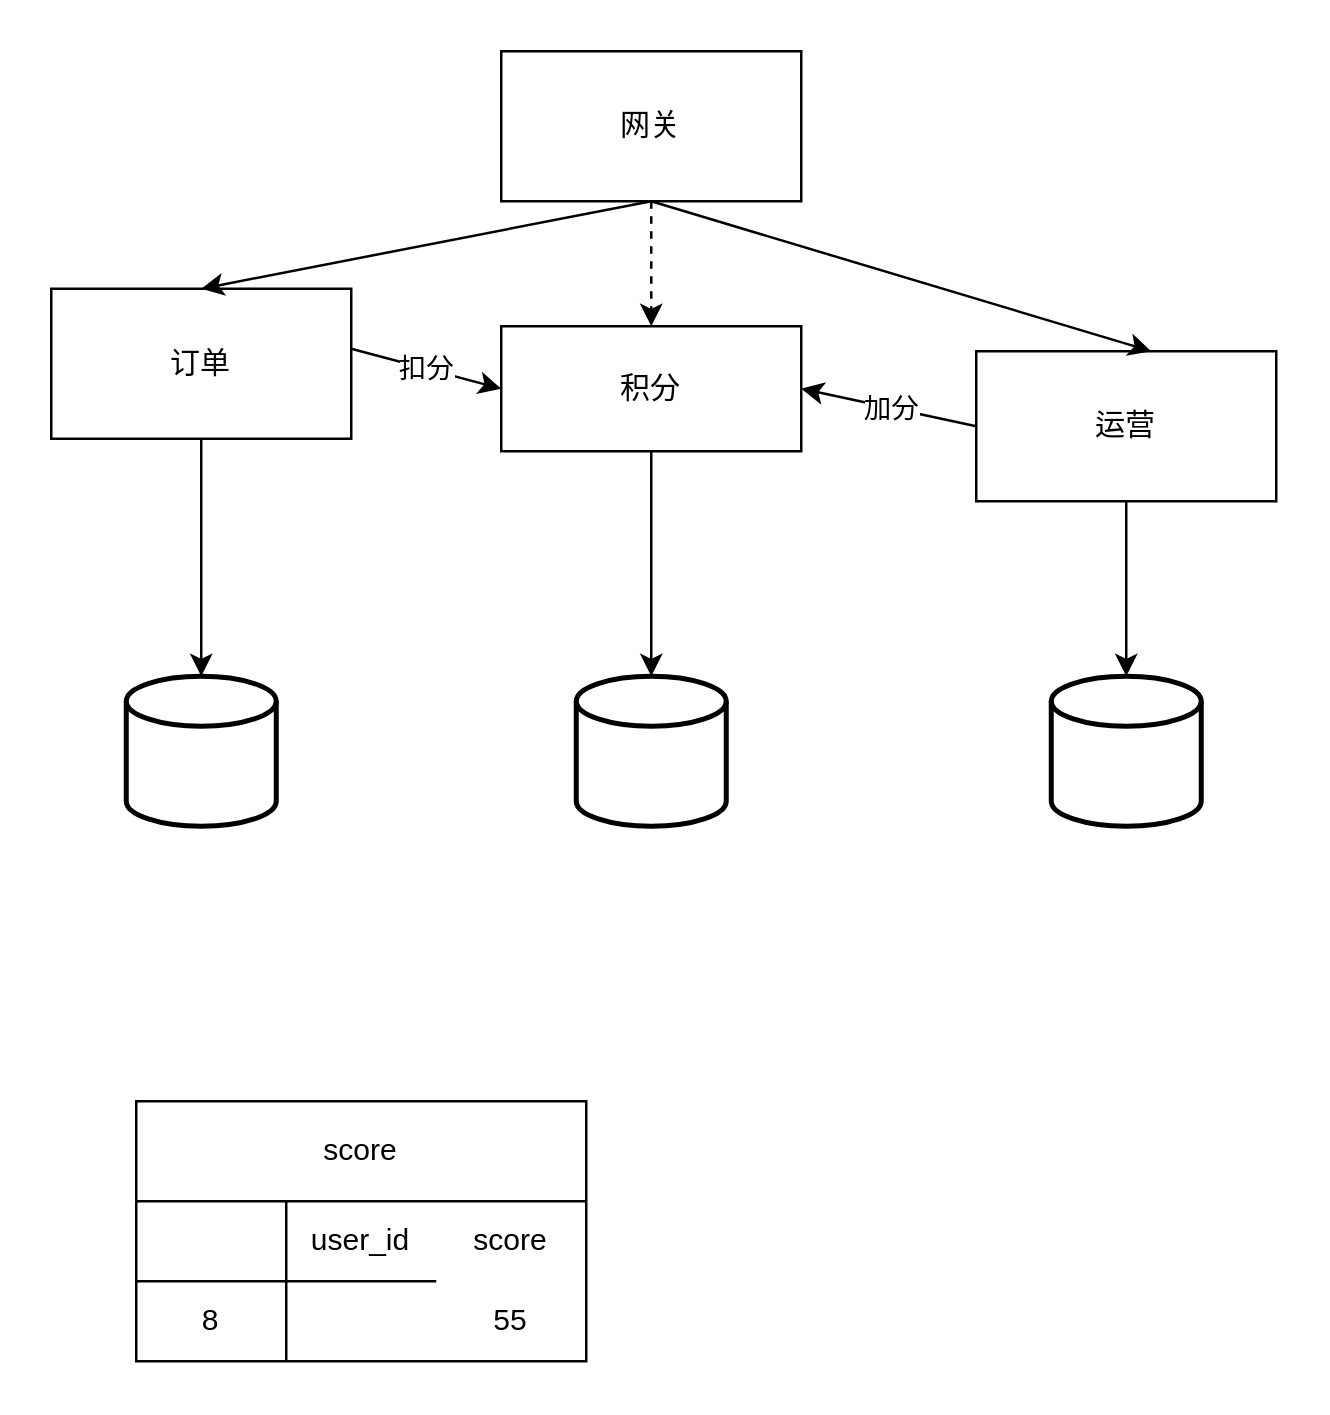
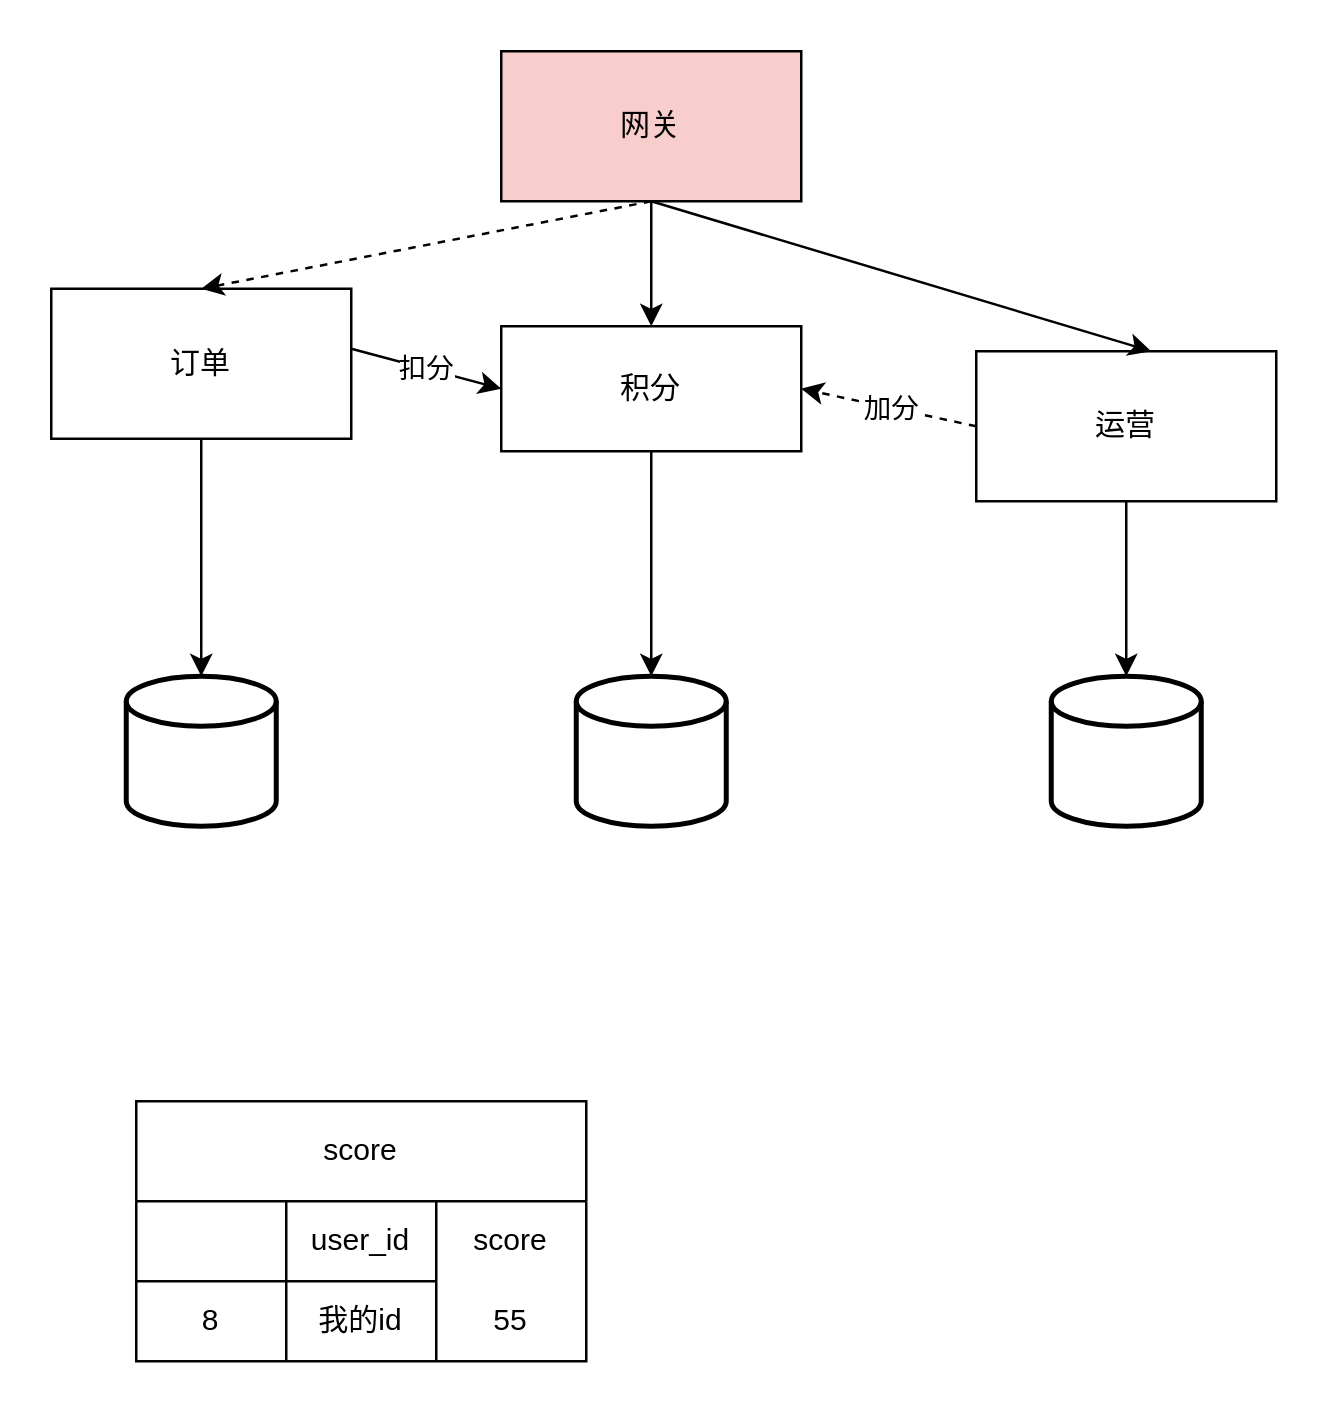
node "网关": fillcolor #ffffff -> #f8cecc
edge "网关" -> "订单": style solid -> dashed
edge "网关" -> "积分": style dashed -> solid
edge "运营" -> "积分": style solid -> dashed
node "我的id": added
